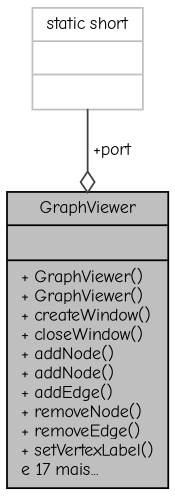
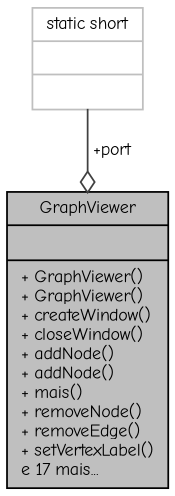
node "GraphViewer": text "+ addEdge()" -> "+ mais()"
